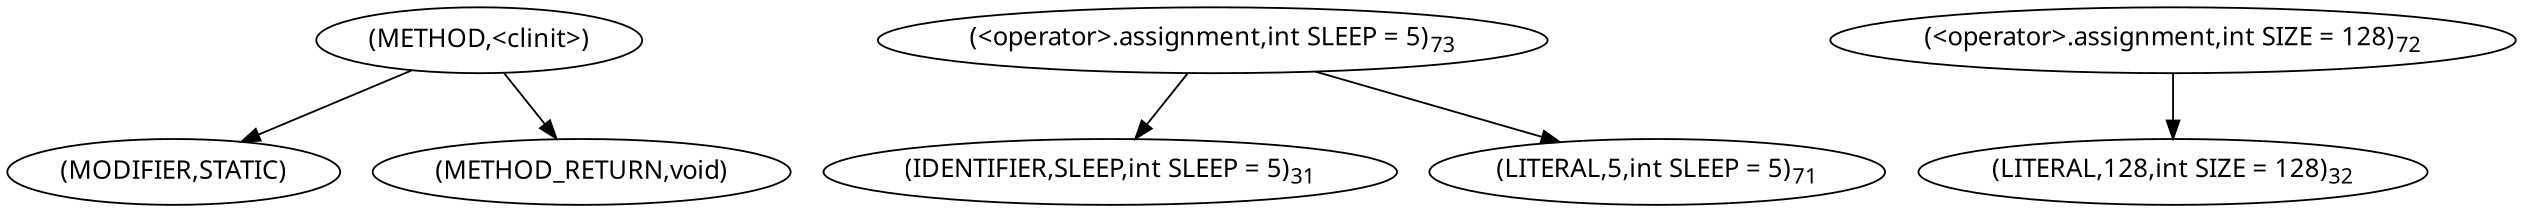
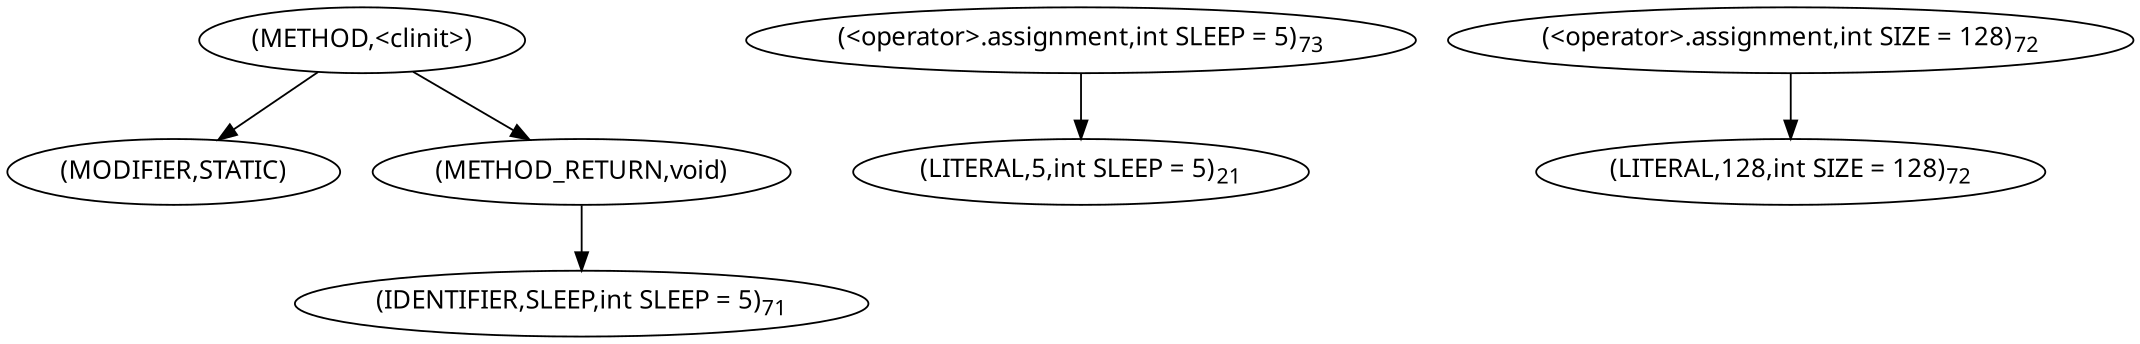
edge "(<operator>.assignment,int SLEEP = 5)" -> "(IDENTIFIER,SLEEP,int SLEEP = 5)": now "(METHOD_RETURN,void)" -> "(IDENTIFIER,SLEEP,int SLEEP = 5)"
node "(IDENTIFIER,SLEEP,int SLEEP = 5)": text "31" -> "71"
node "(LITERAL,5,int SLEEP = 5)": text "71" -> "21"
node "(LITERAL,128,int SIZE = 128)": text "32" -> "72"
